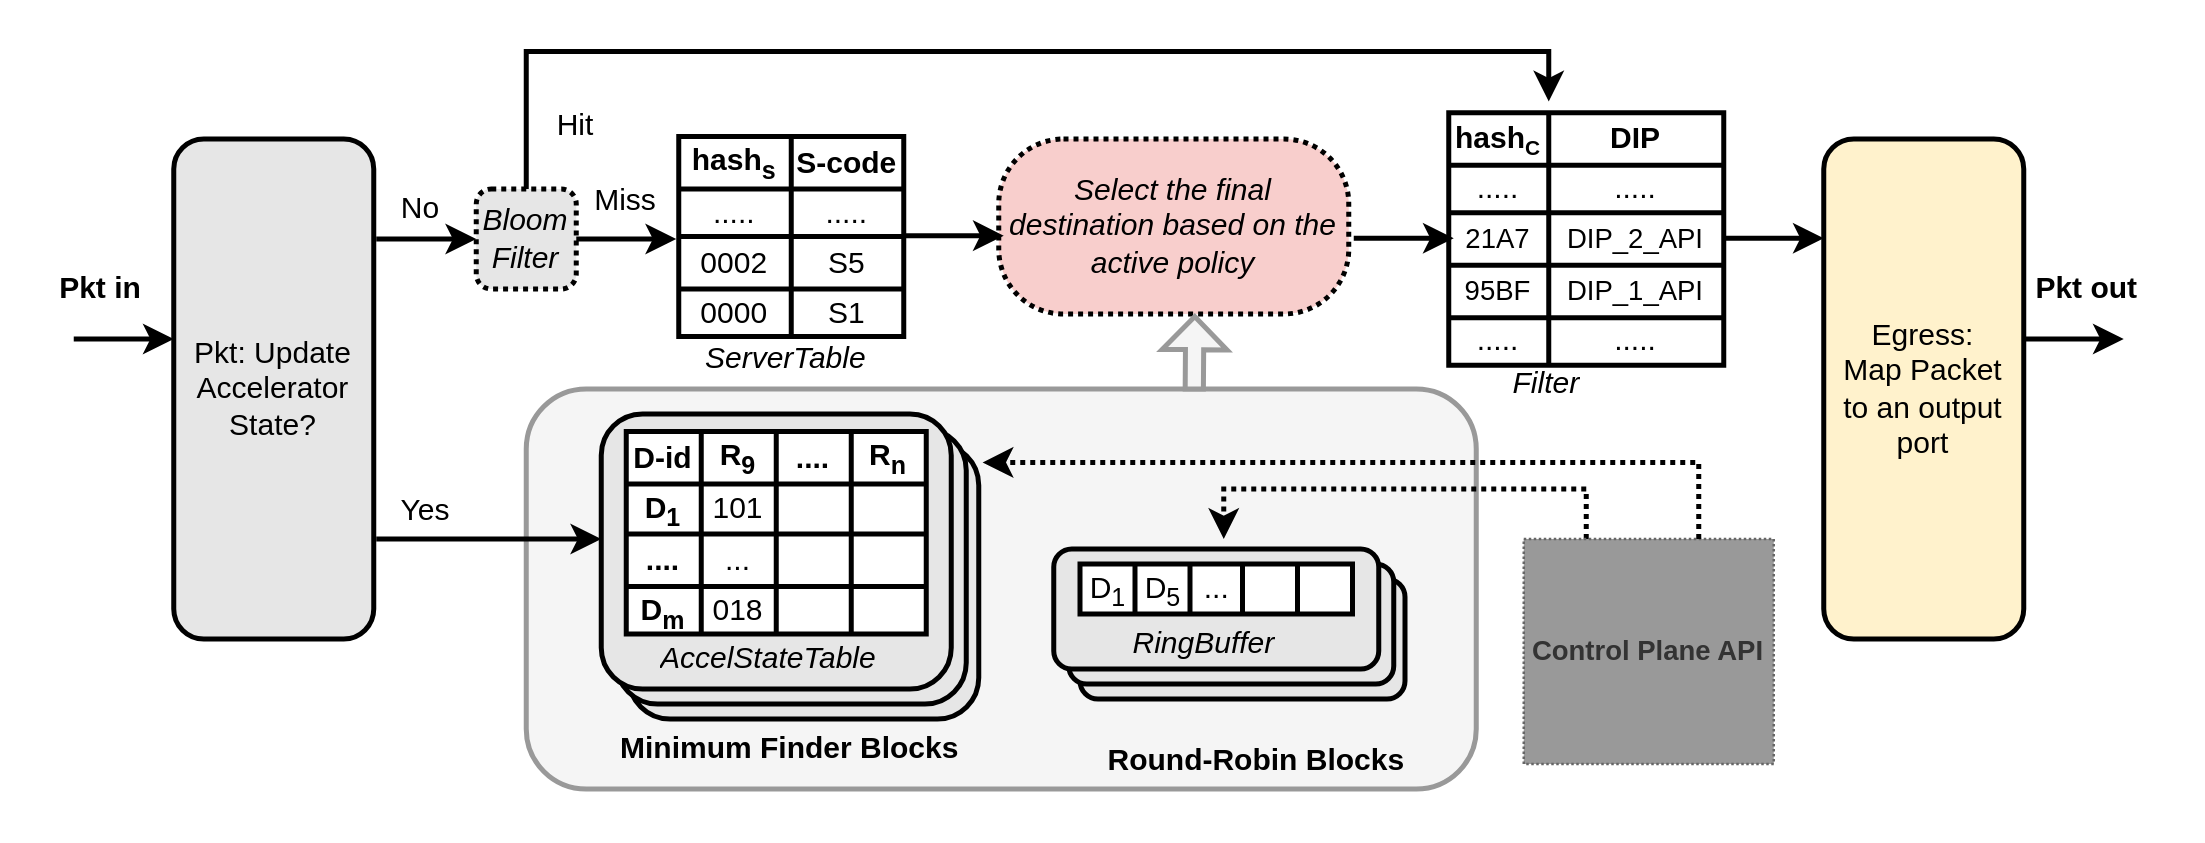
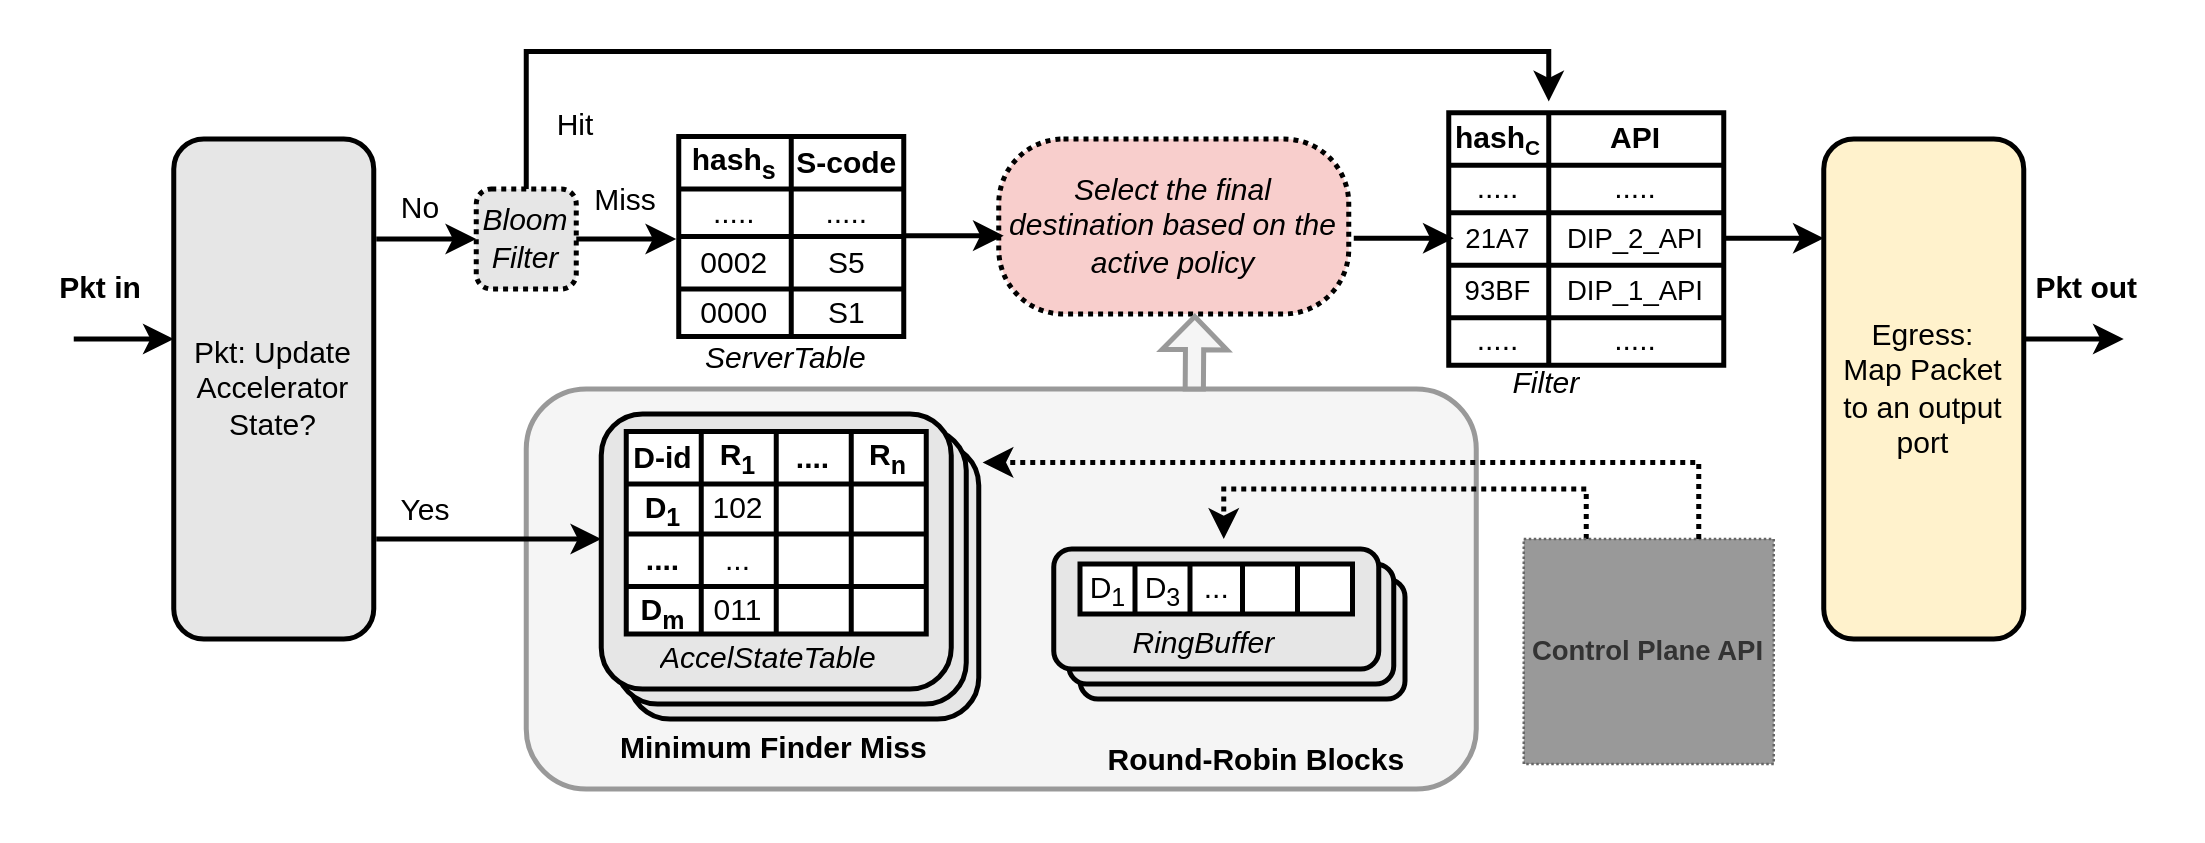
node "DIP": label "DIP" -> "API"
node "95BF": label "95BF" -> "93BF"
node "R9": label "R9" -> "R1"
node "101": label "101" -> "102"
node "D5": label "D5" -> "D3"
node "018": label "018" -> "011"
node "Minimum Finder Blocks": label "Minimum Finder Blocks" -> "Minimum Finder Miss"
